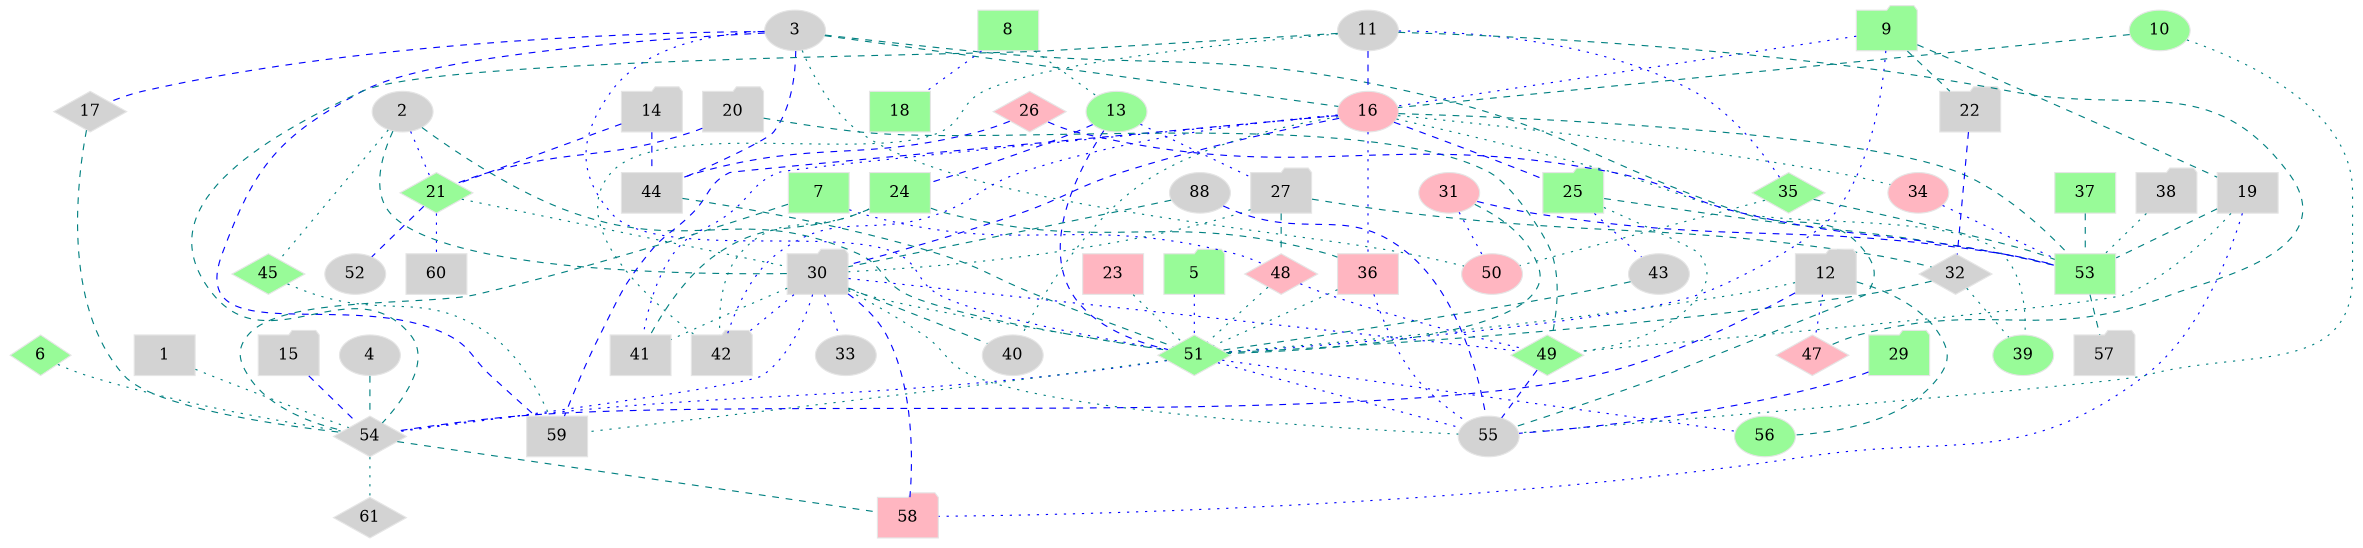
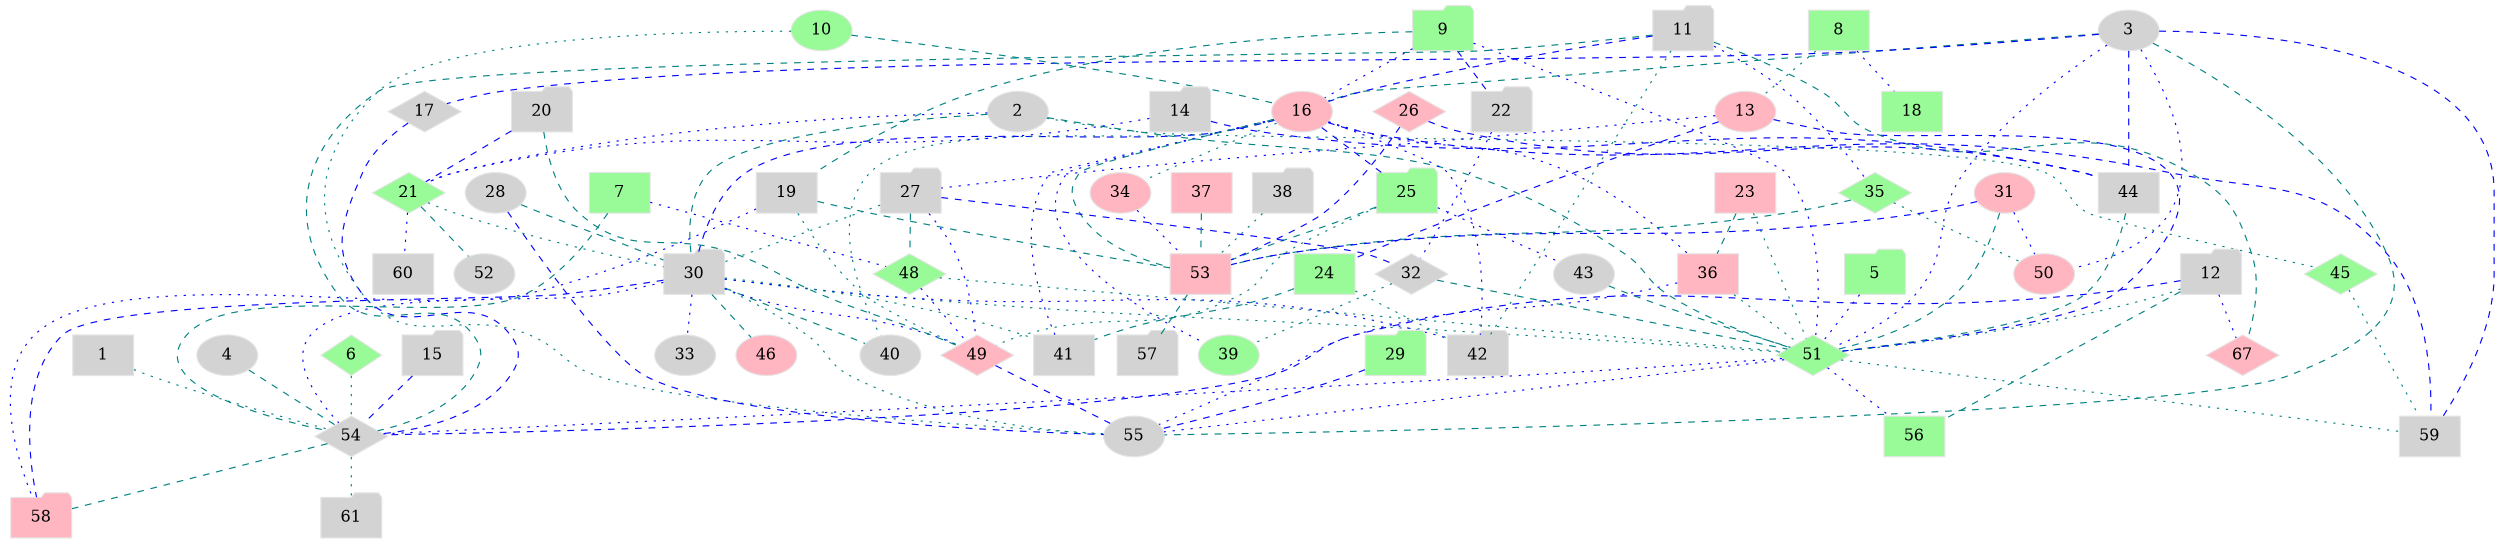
node "11": shape ellipse -> folder
edge "9" -- "22": color teal -> blue
node "13": fillcolor palegreen -> lightpink
edge "14" -- "21": style dashed -> dotted
node "88": label "88" -> "28"
edge "22" -- "32": style dashed -> dotted
node "37": fillcolor palegreen -> lightpink
edge "3" -- "50": color teal -> blue
edge "16" -- "39": color teal -> blue
edge "27" -- "32": color teal -> blue
edge "21" -- "52": color blue -> teal
edge "24" -- "36": now "23" -- "36"
edge "27" -- "49": added
node "48": fillcolor lightpink -> palegreen
node "53": fillcolor palegreen -> lightpink
node "46": added
node "49": fillcolor palegreen -> lightpink
node "47": label "47" -> "67"
edge "17" -- "54": color teal -> blue
node "56": shape ellipse -> box
node "61": shape diamond -> folder
